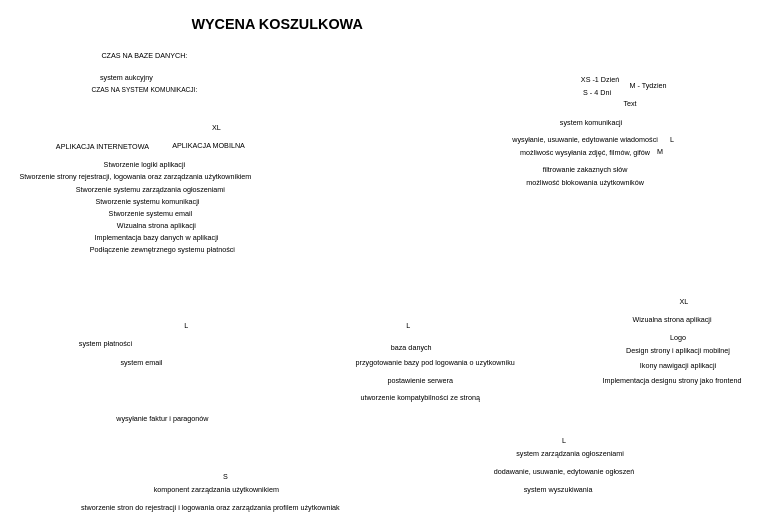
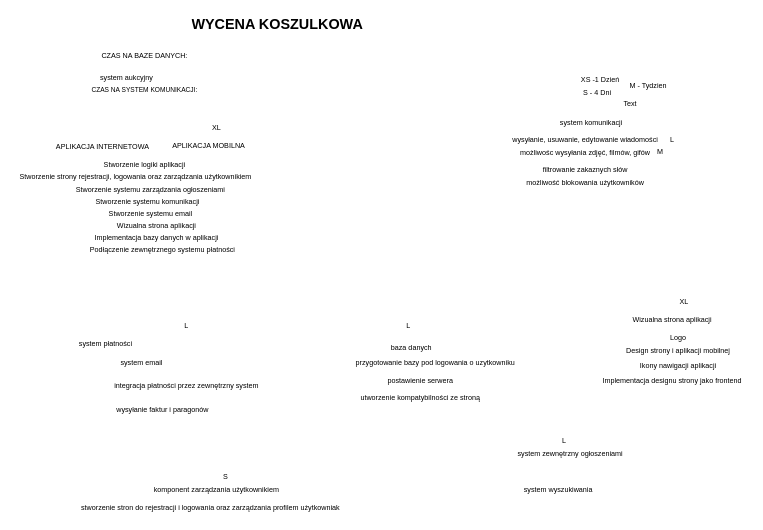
node "integracja płatności przez zewnętrzny system": added
node "wysyłanie faktur i paragonów": moved (162, 419) -> (162, 410)
node "system zarządzania ogłoszeniami": label "system zarządzania ogłoszeniami" -> "system zewnętrzny ogłoszeniami"
node "dodawanie, usuwanie, edytowanie ogłoszeń": removed
